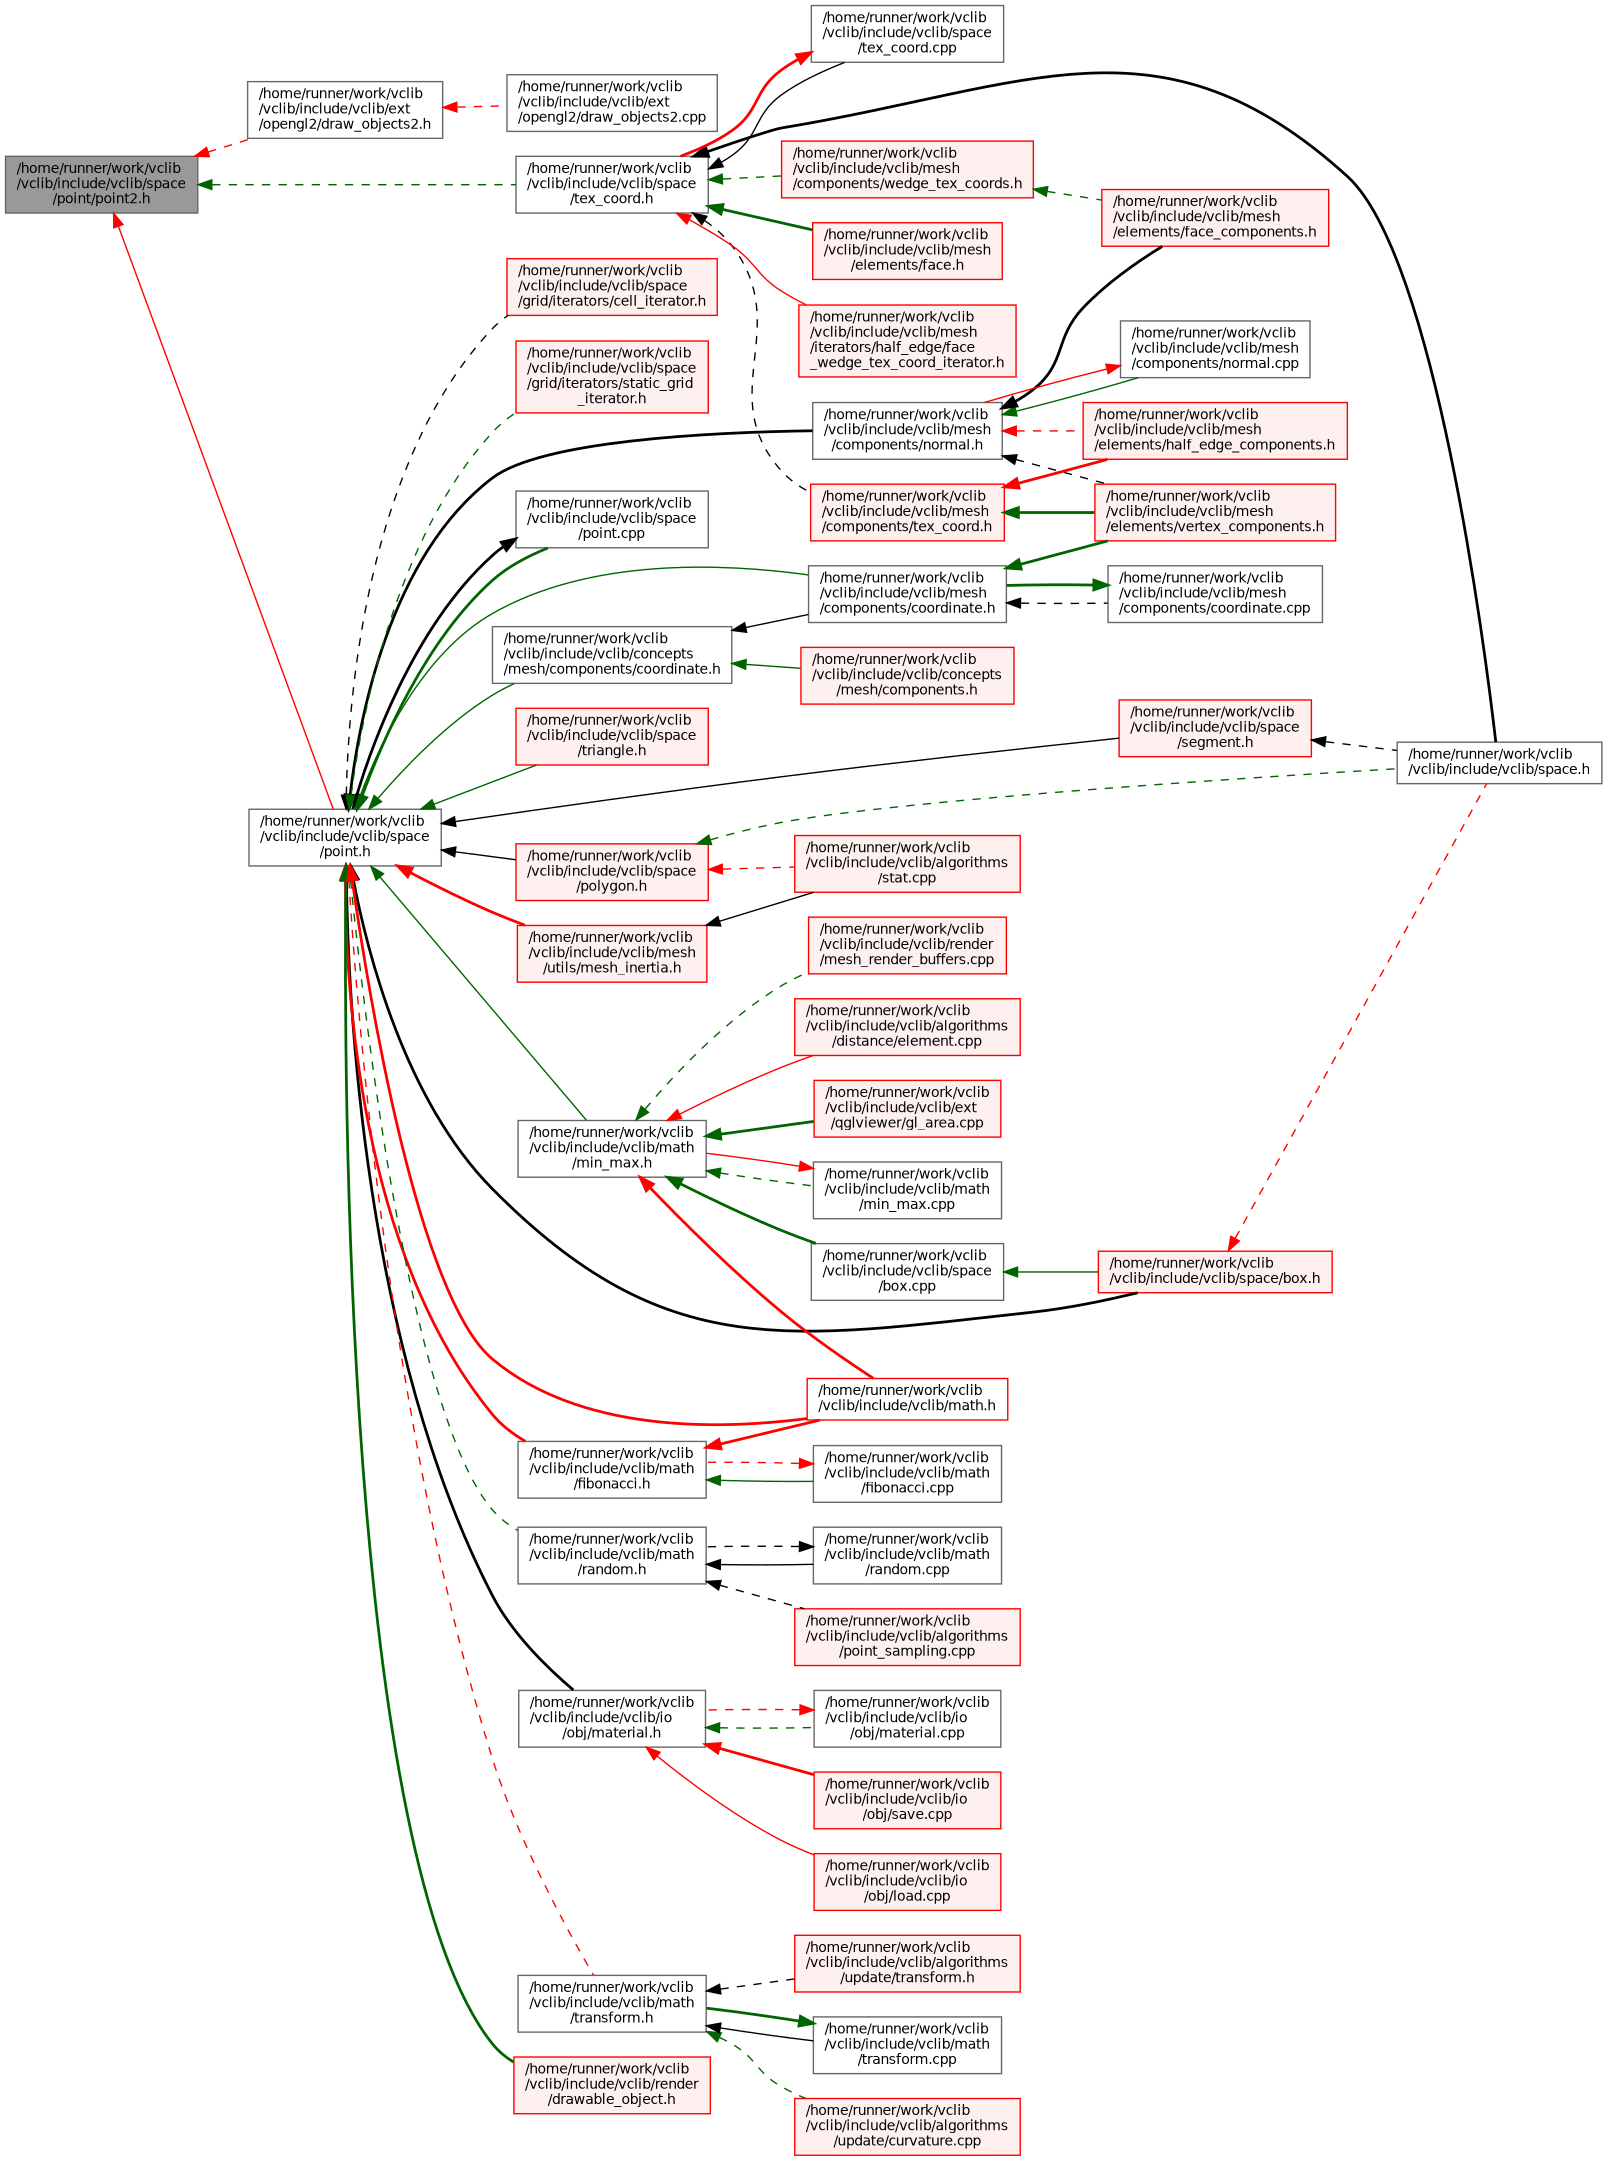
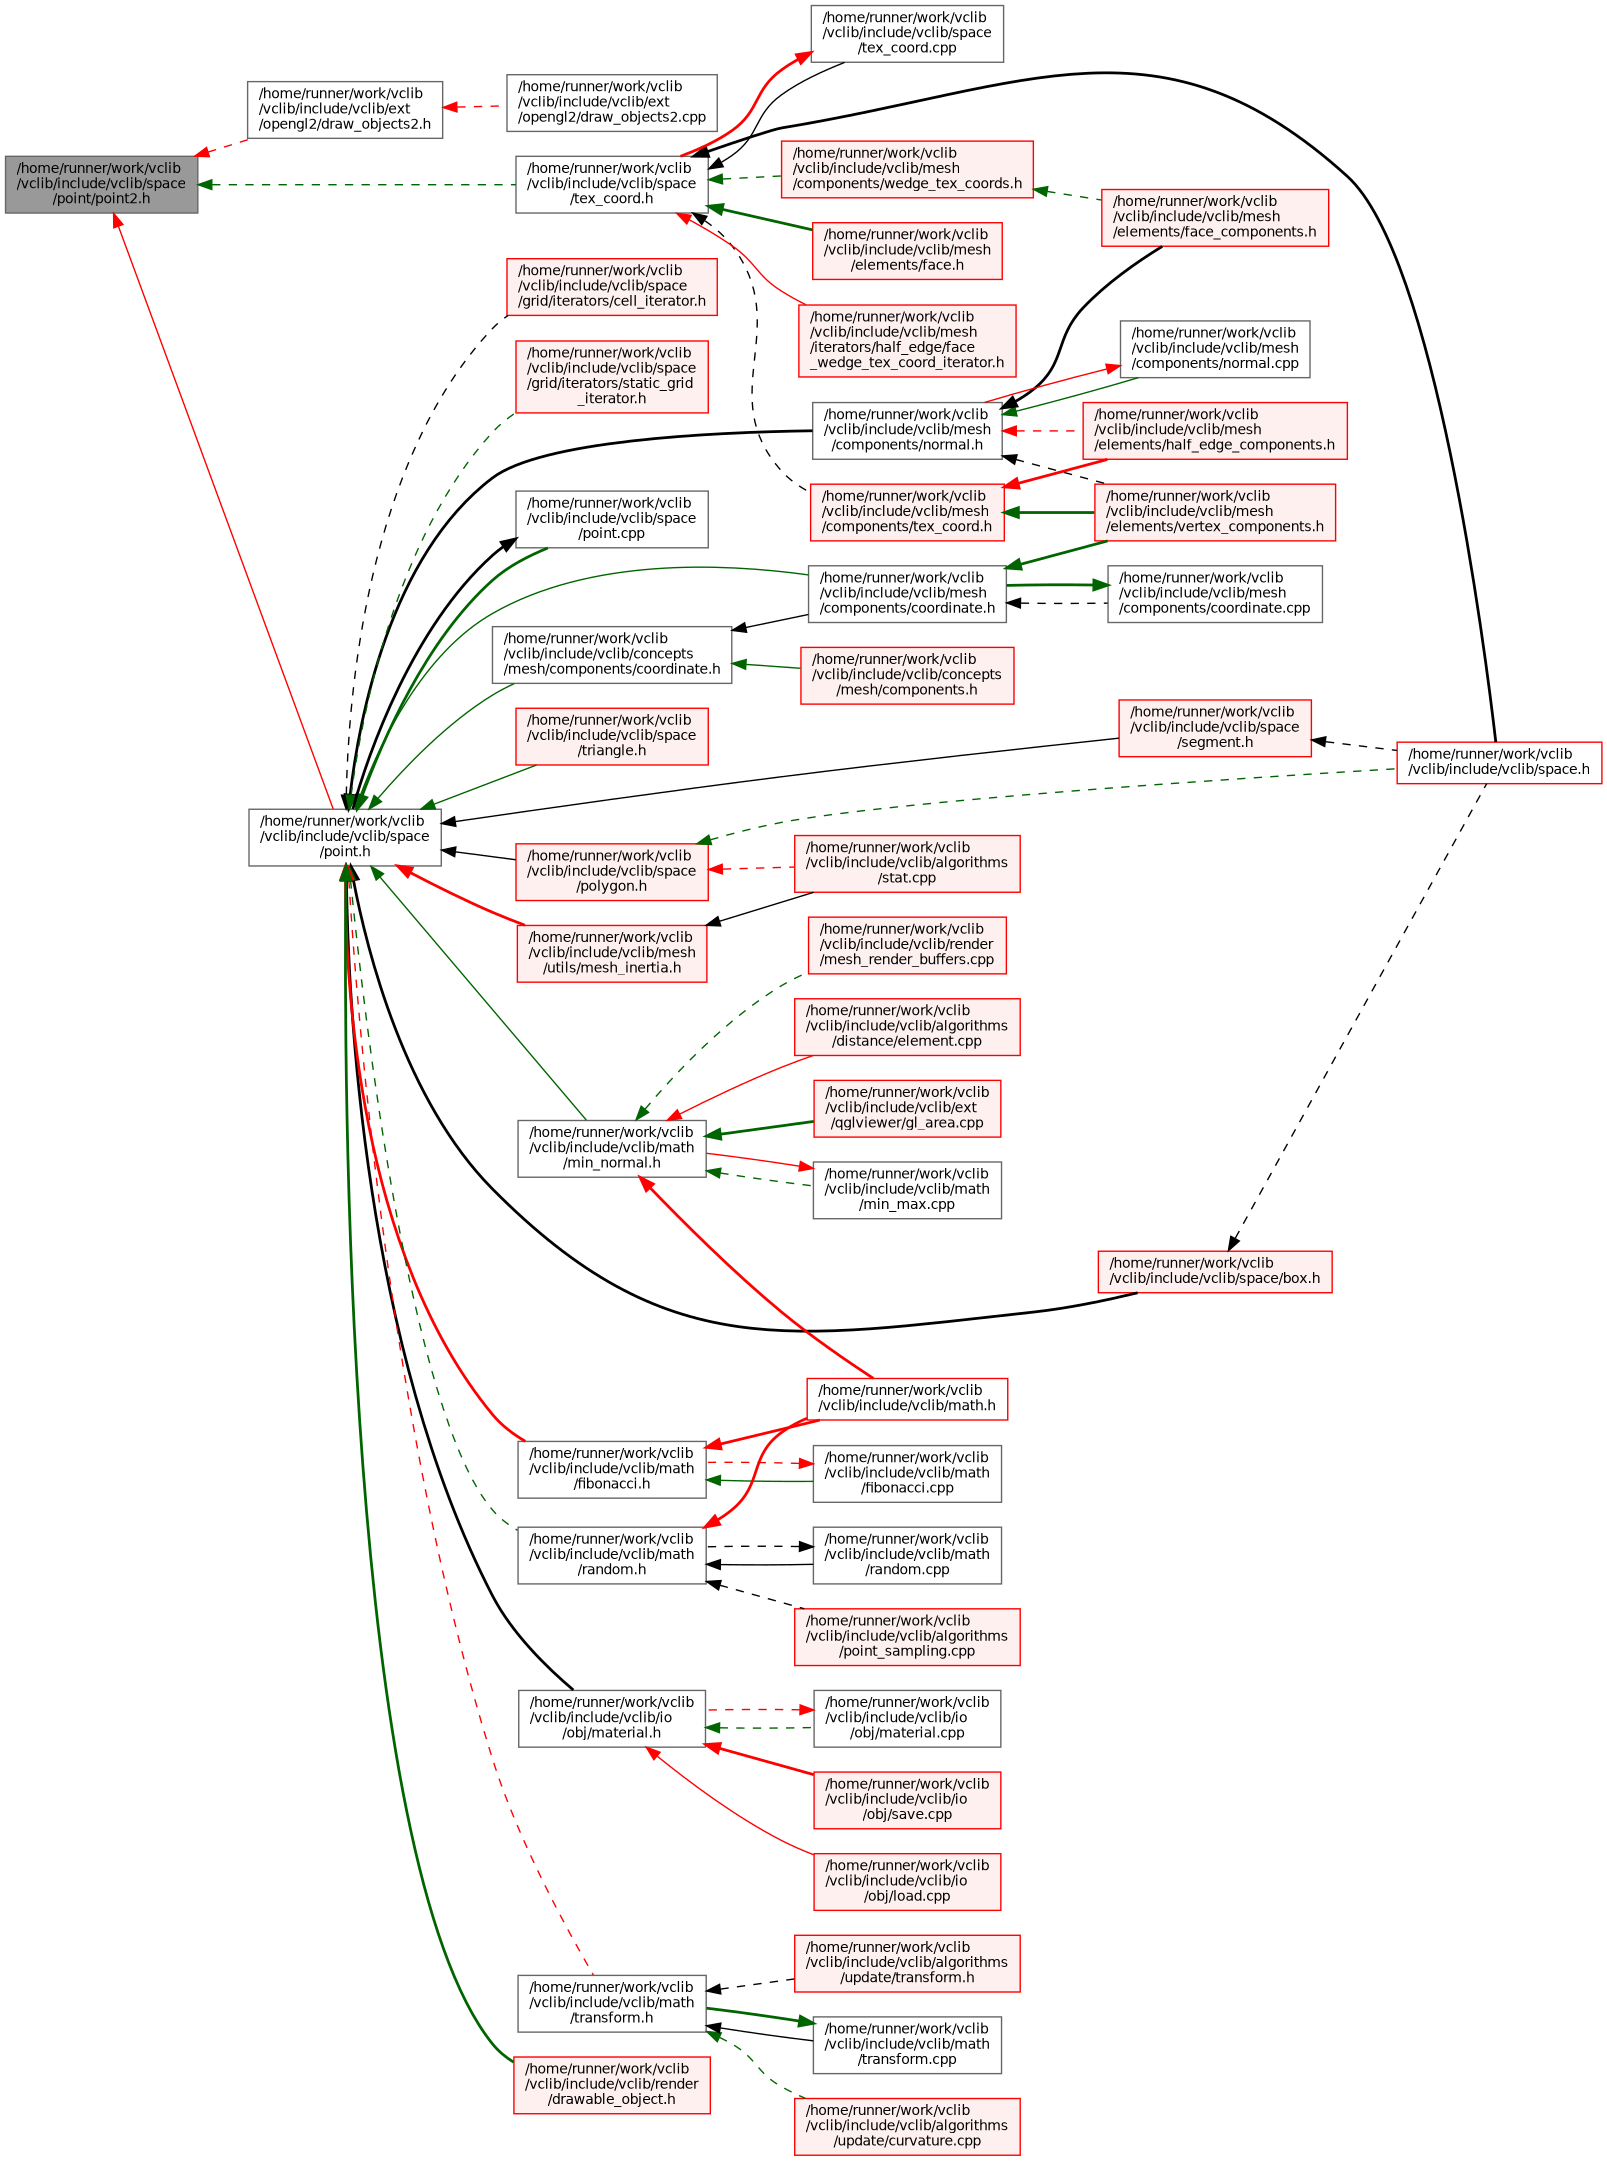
node "/home/runner/work/vclib /vclib/include/vclib/space.h": color grey40 -> red
edge "/home/runner/work/vclib /vclib/include/vclib/space.h" -> "/home/runner/work/vclib /vclib/include/vclib/space/box.h": color red -> black
node "/home/runner/work/vclib /vclib/include/vclib/math /min_max.h": label "/home/runner/work/vclib /vclib/include/vclib/math /min_max.h" -> "/home/runner/work/vclib /vclib/include/vclib/math /min_normal.h"
node "/home/runner/work/vclib /vclib/include/vclib/space /box.cpp": removed
edge "/home/runner/work/vclib /vclib/include/vclib/math.h" -> "/home/runner/work/vclib /vclib/include/vclib/space /point.h": now "/home/runner/work/vclib /vclib/include/vclib/math.h" -> "/home/runner/work/vclib /vclib/include/vclib/math /random.h"
